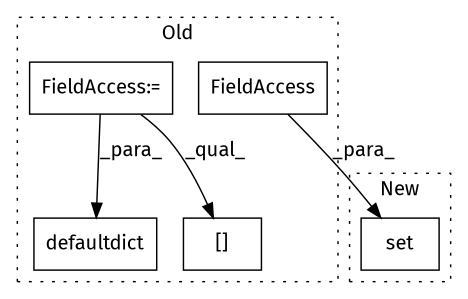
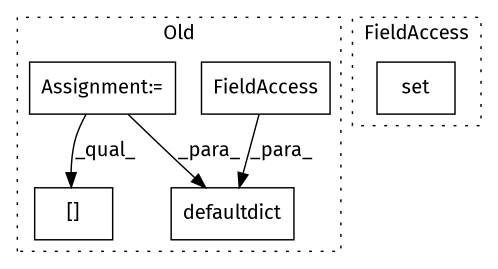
node "FieldAccess:=": label "FieldAccess:=" -> "Assignment:="
edge "FieldAccess" -> "set": now "FieldAccess" -> "defaultdict"
cluster "New": label "New" -> "FieldAccess"
